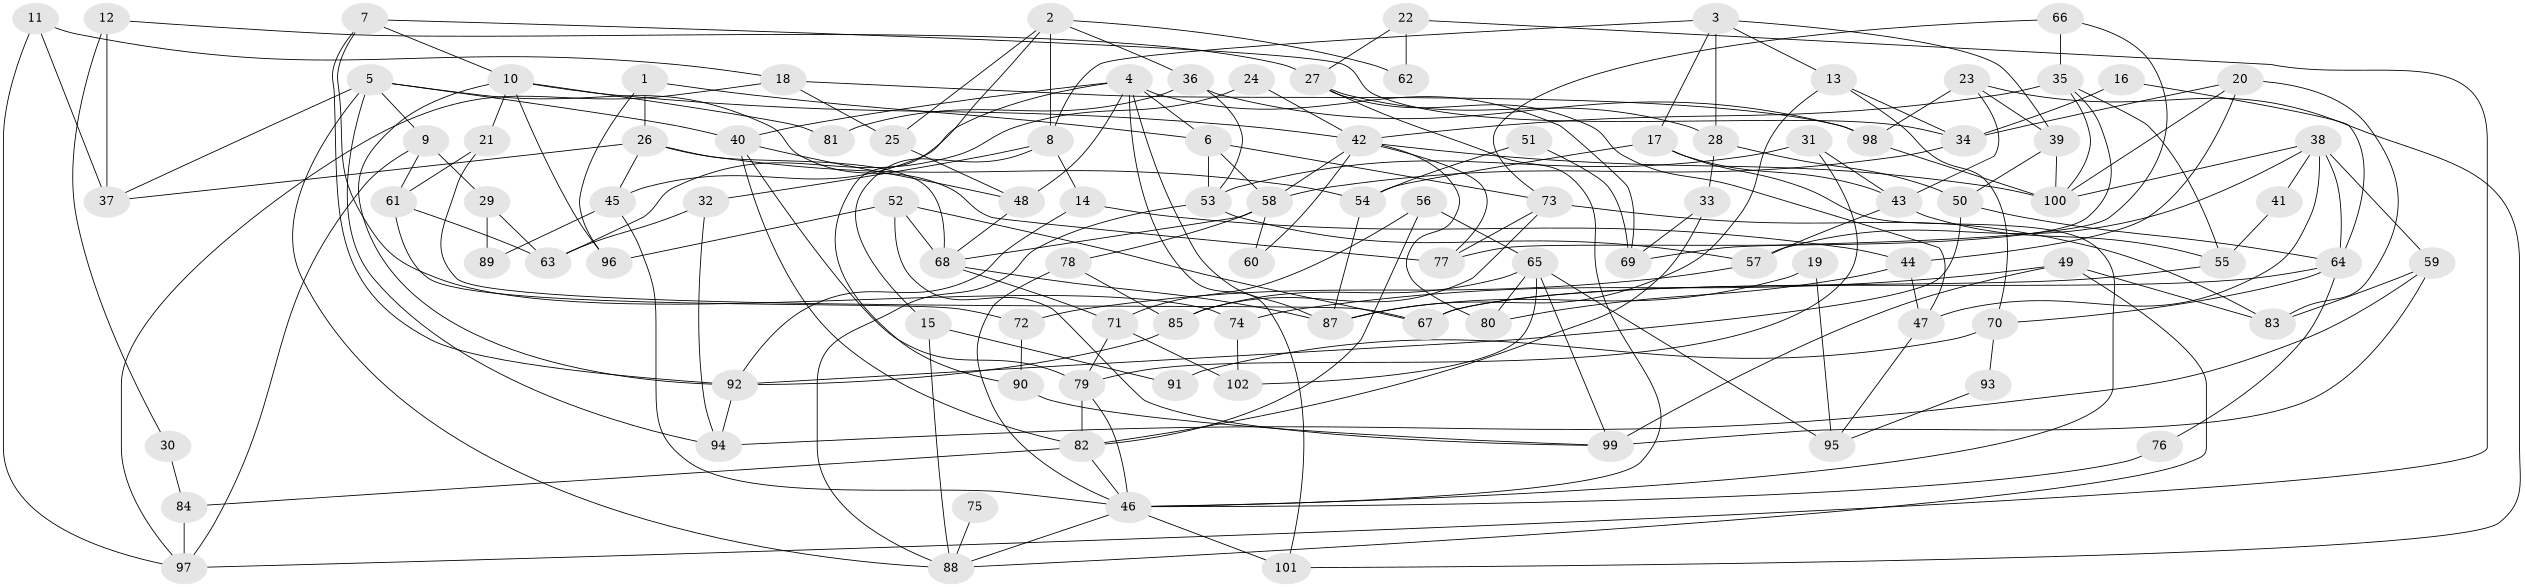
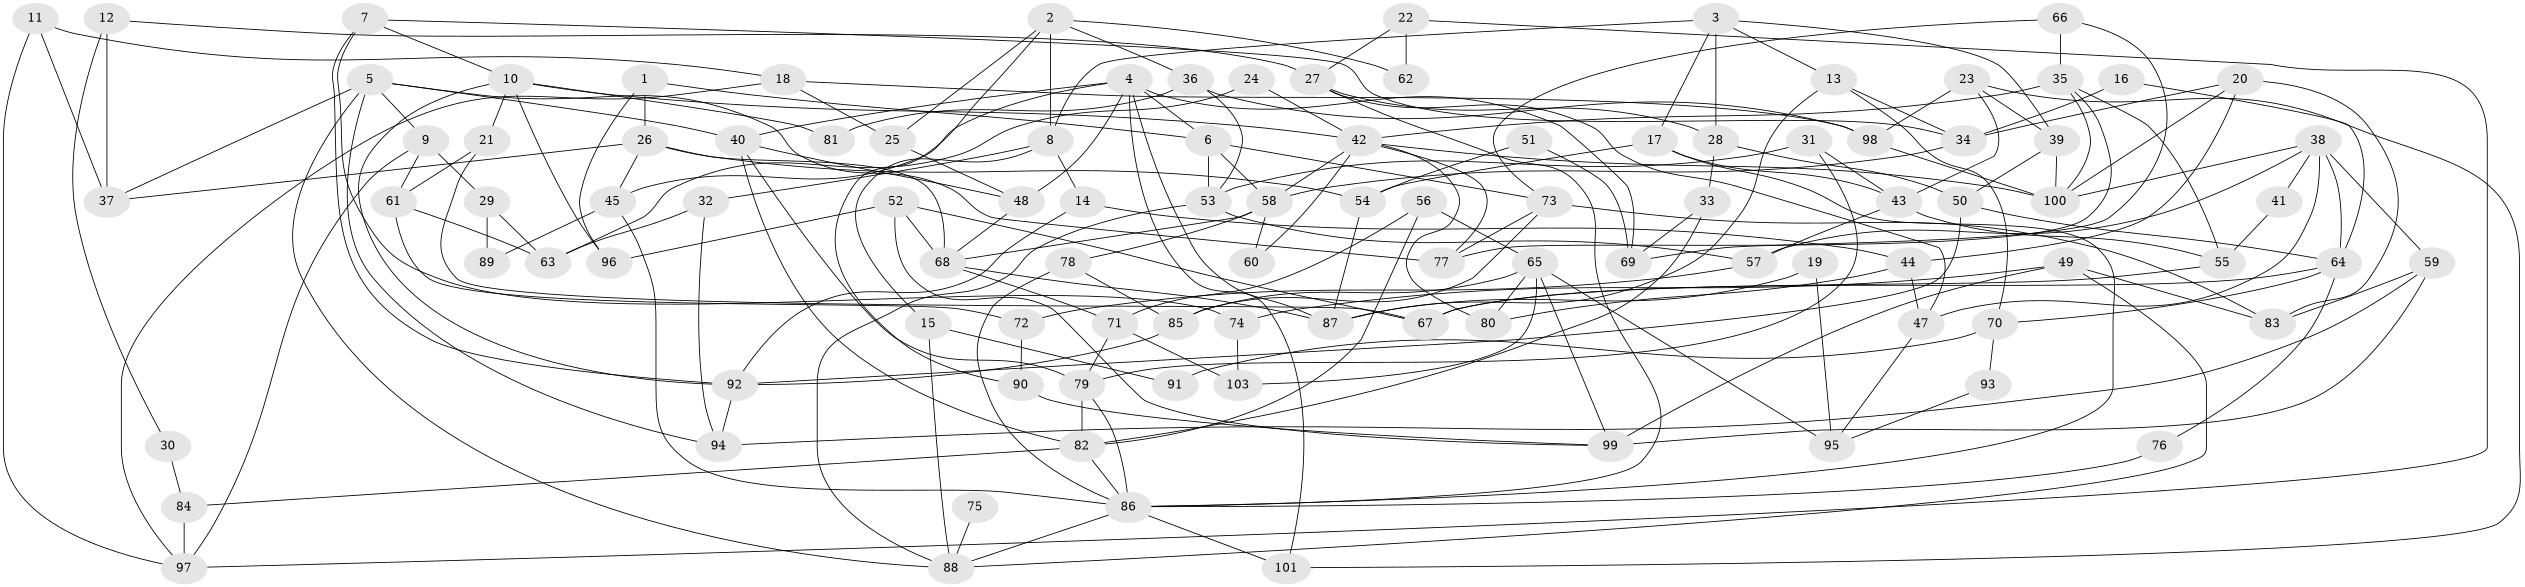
node "102": label "102" -> "103"
node "46": label "46" -> "86"
